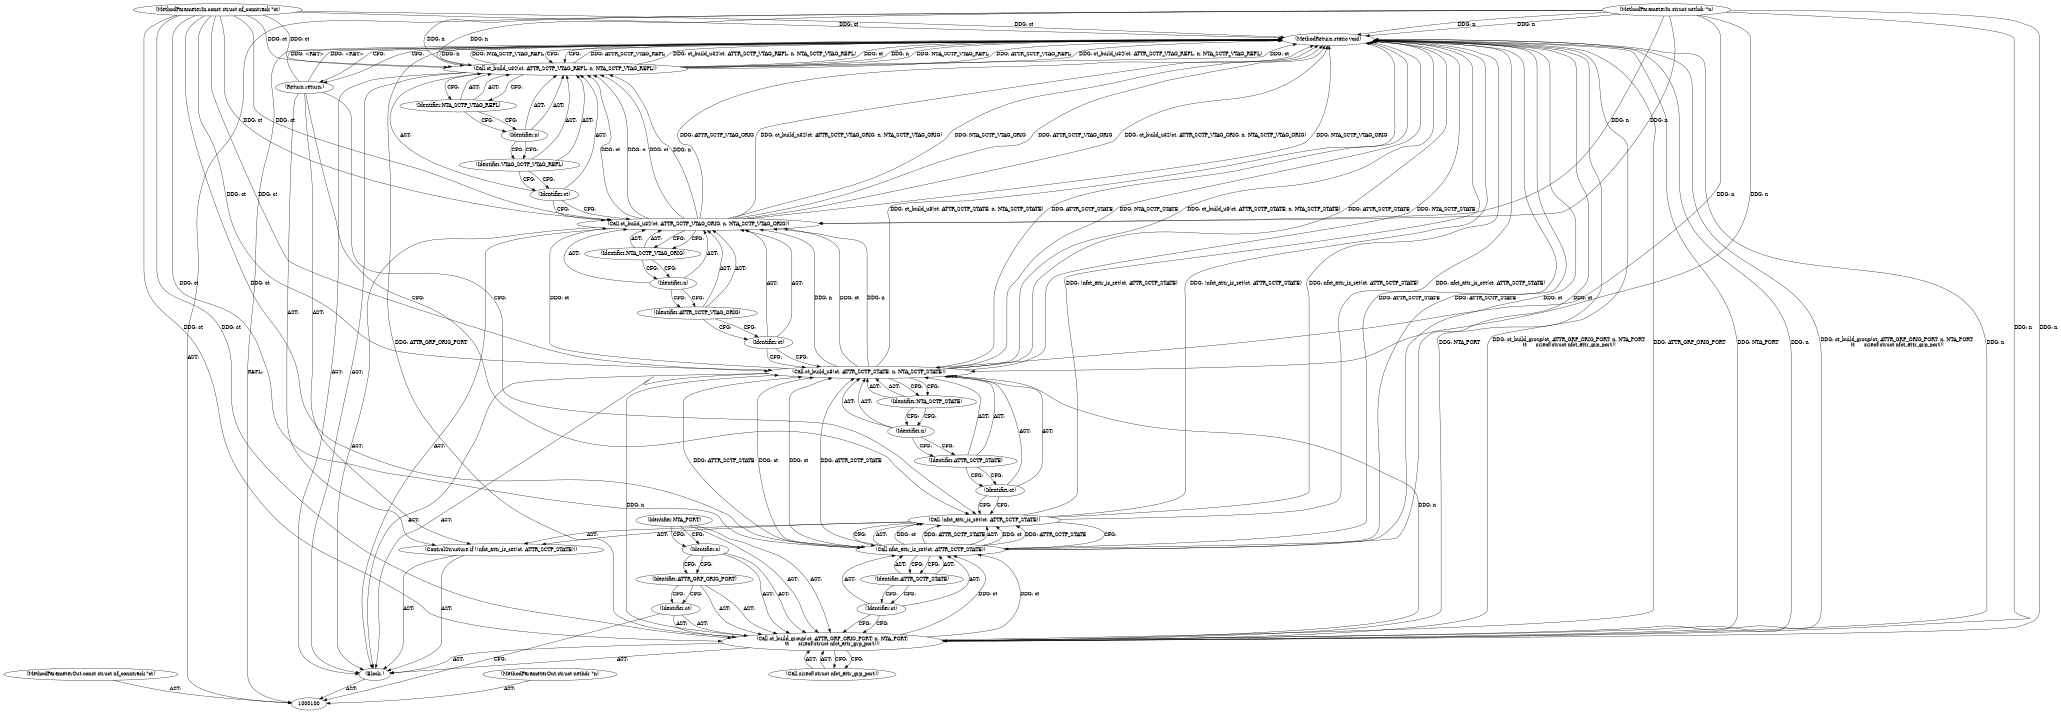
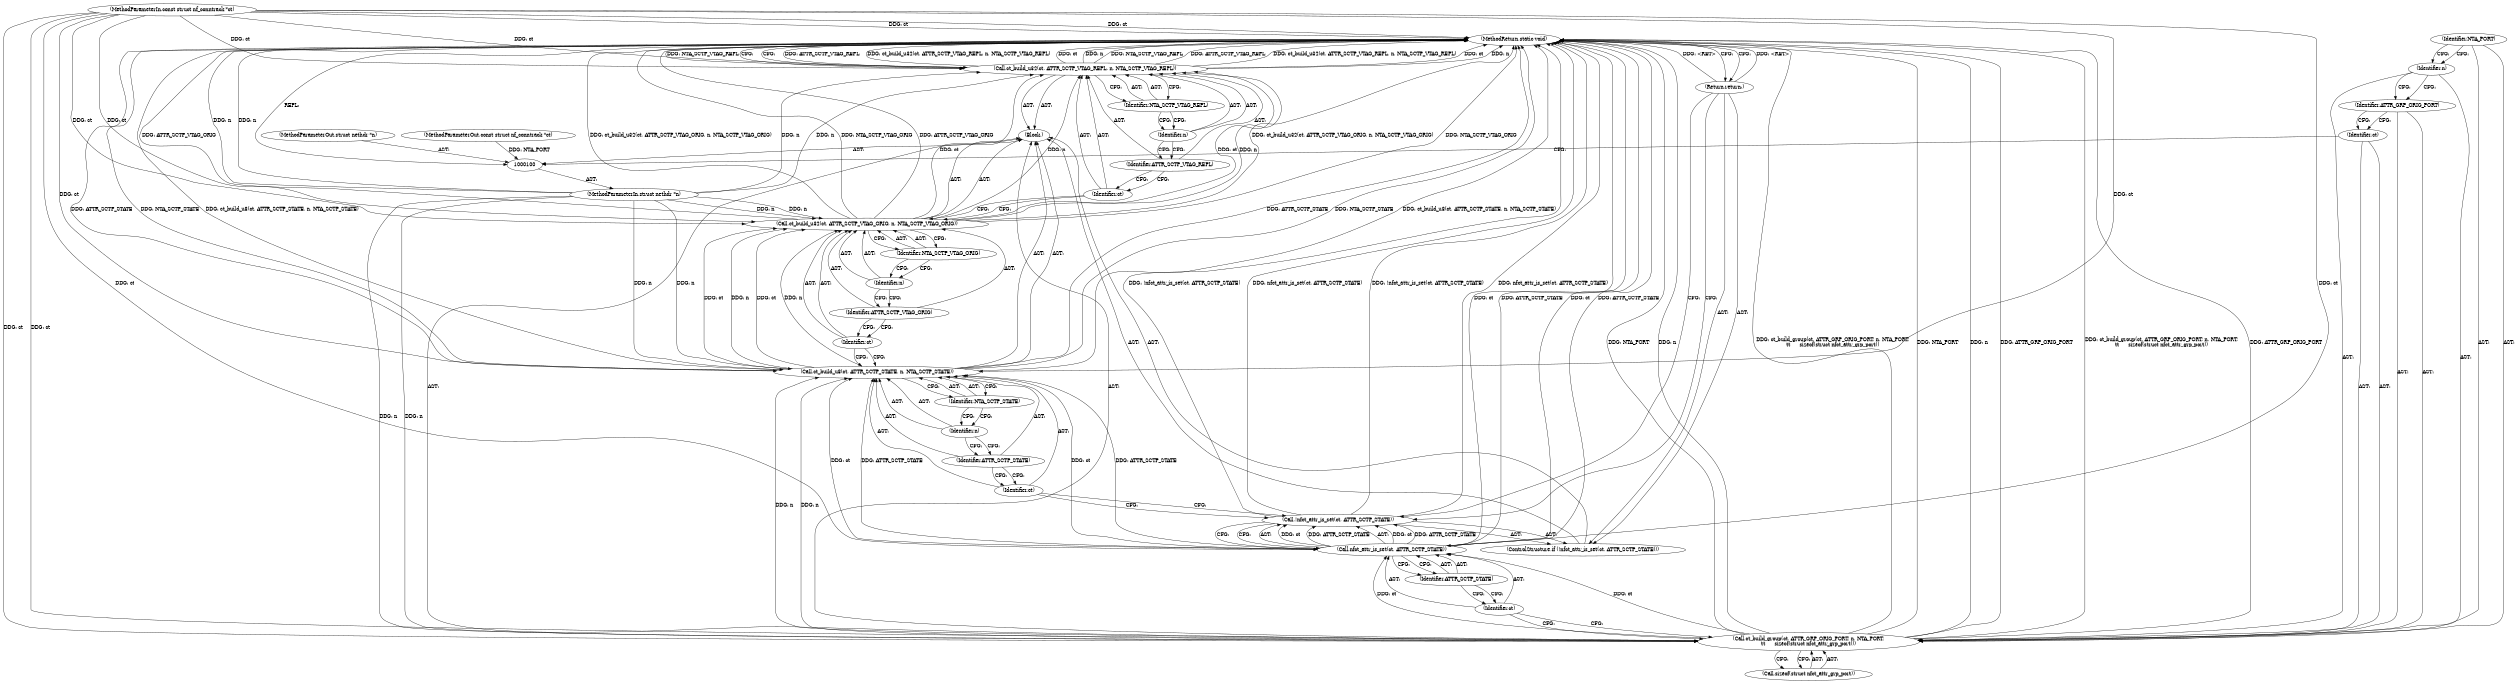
edge "(MethodParameterIn,struct nethdr *n)" -> "1000100": reversed
node "(Identifier,VTAG_SCTP_VTAG_REPL)": label "(Identifier,VTAG_SCTP_VTAG_REPL)" -> "(Identifier,ATTR_SCTP_VTAG_REPL)"
edge "(MethodParameterOut,const struct nf_conntrack *ct)" -> "1000100": label "AST: " -> "DDG: NTA_PORT"
